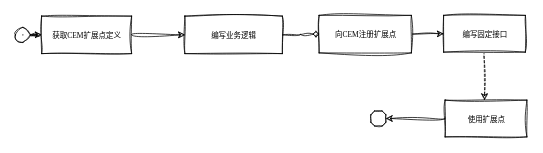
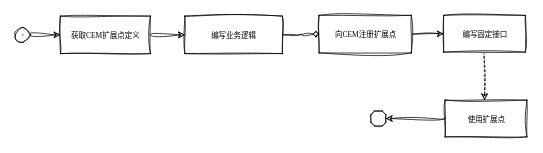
node "获取CEM扩展点定义": moved (87, 35) -> (105, 35)
